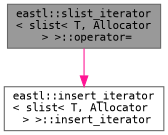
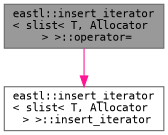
node "eastl::slist_iterator < slist< T, Allocator > >::operator=": label "eastl::slist_iterator < slist< T, Allocator > >::operator=" -> "eastl::insert_iterator < slist< T, Allocator > >::operator="
